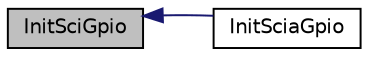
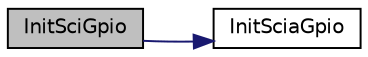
edge "InitSciaGpio" -> "InitSciGpio": reversed
